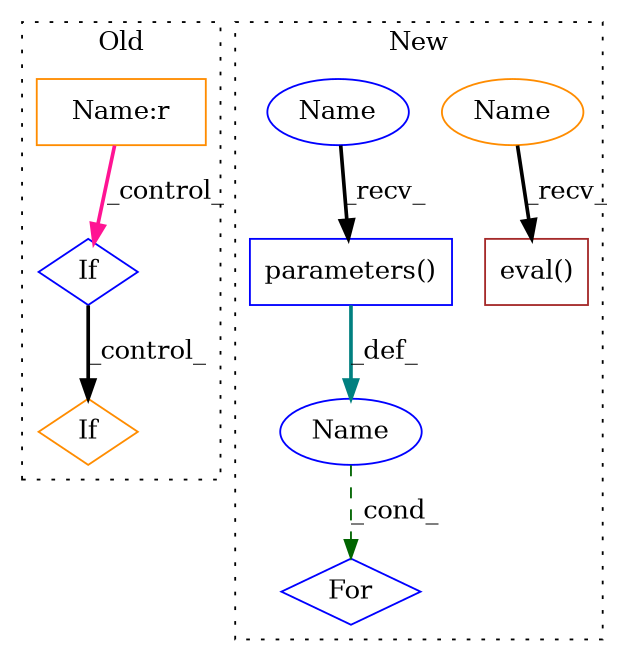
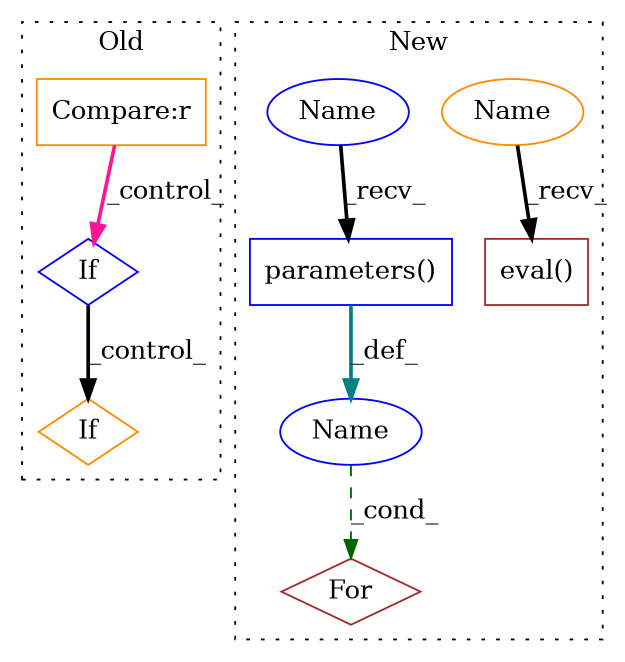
node "Name:r": label "Name:r" -> "Compare:r"
node "For": color blue -> brown
